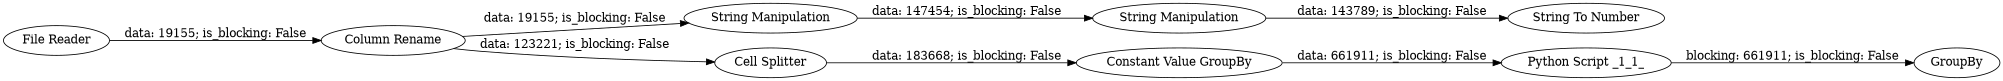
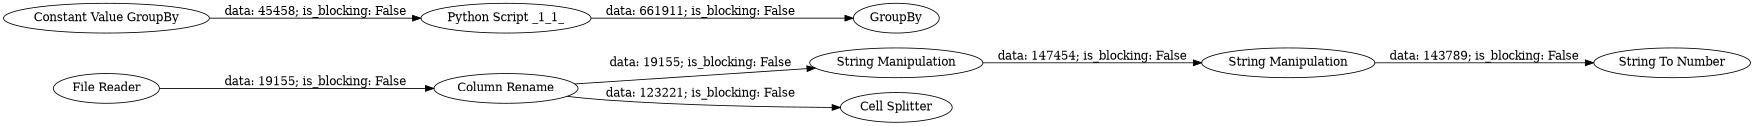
edge "Constant Value GroupBy" -> "Python Script _1_1_": label "data: 661911; is_blocking: False" -> "data: 45458; is_blocking: False"
edge "Python Script _1_1_" -> "GroupBy": label "blocking: 661911; is_blocking: False" -> "data: 661911; is_blocking: False"
edge "Cell Splitter" -> "Constant Value GroupBy": removed, label "data: 183668; is_blocking: False"
